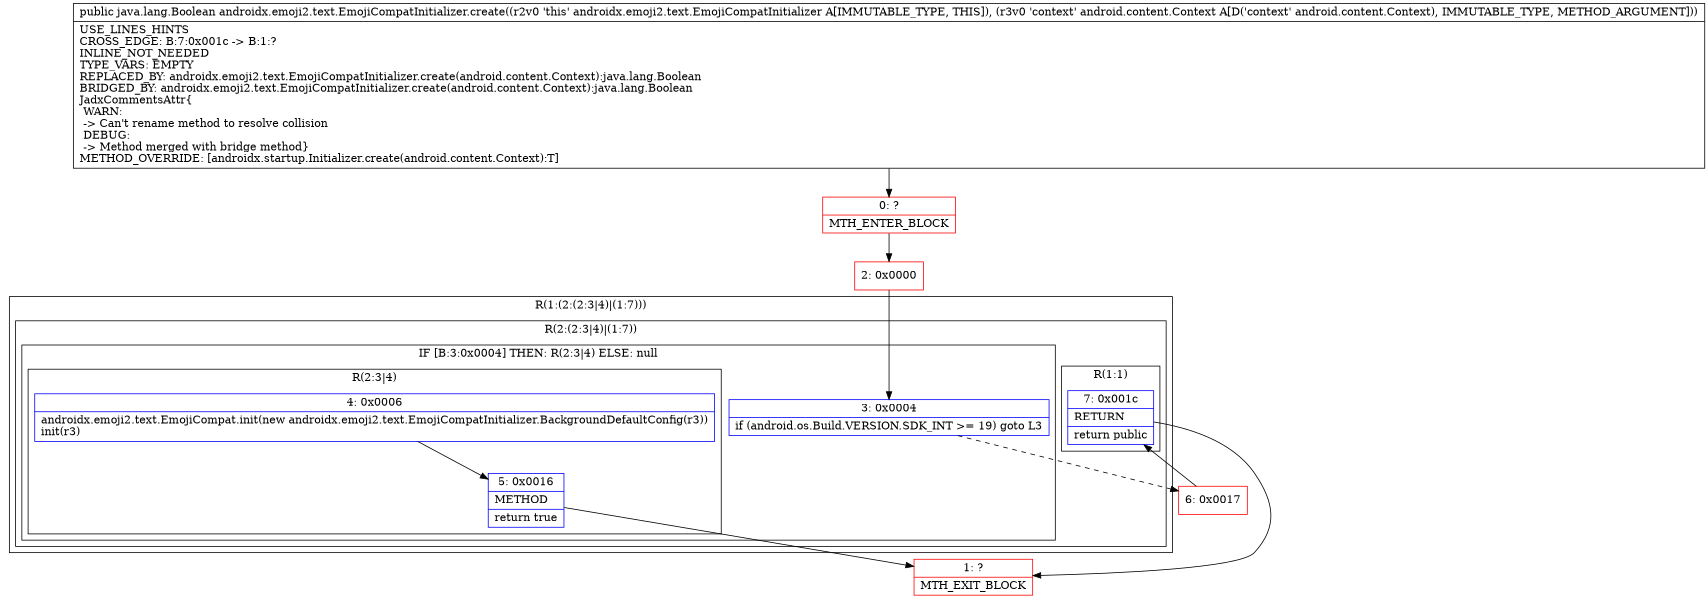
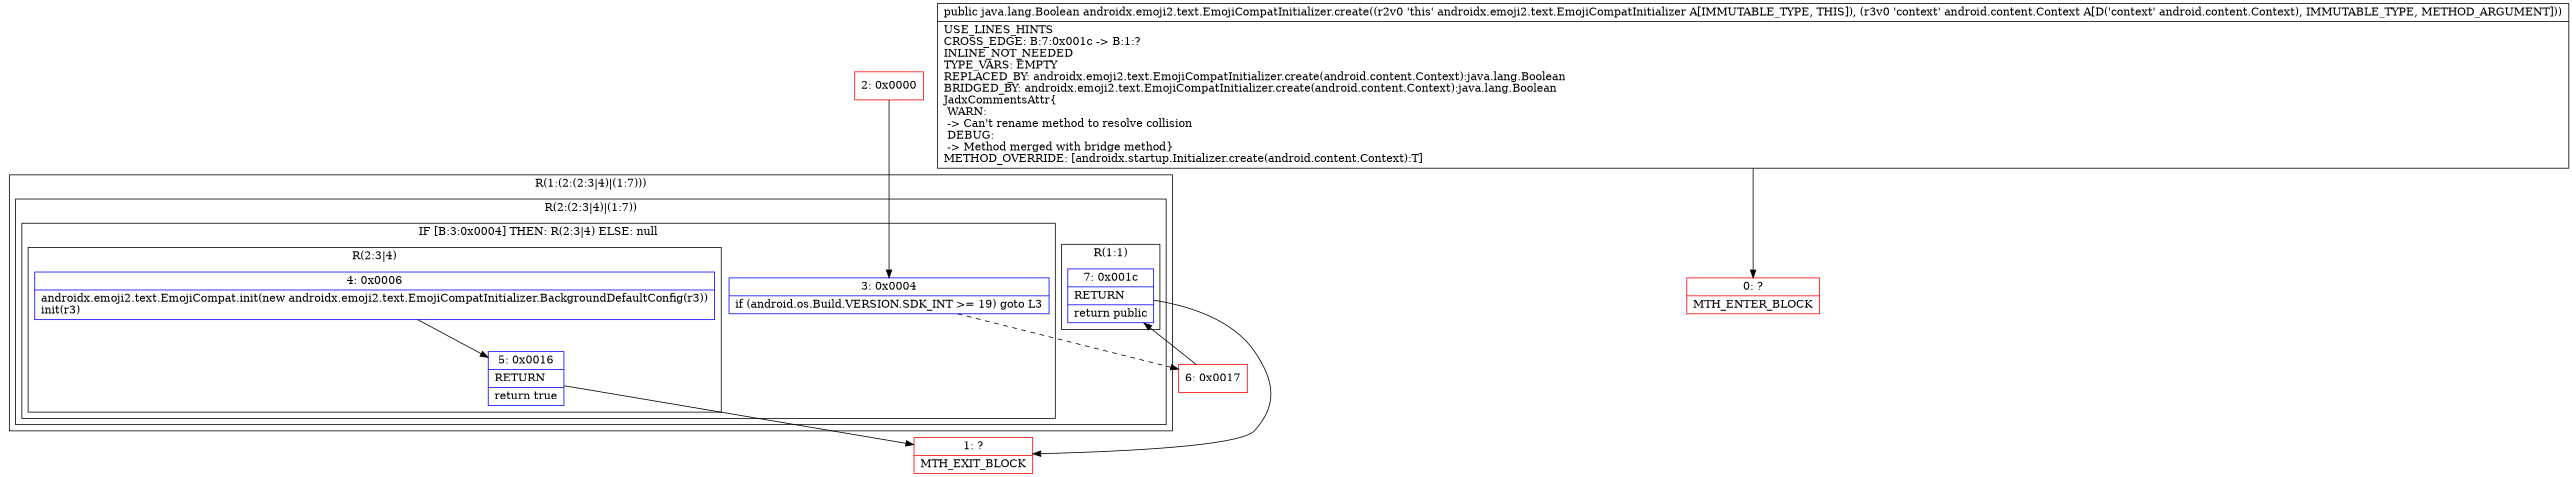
edge "0: ?" -> "2: 0x0000": removed
node "5: 0x0016": text "METHOD" -> "RETURN"
